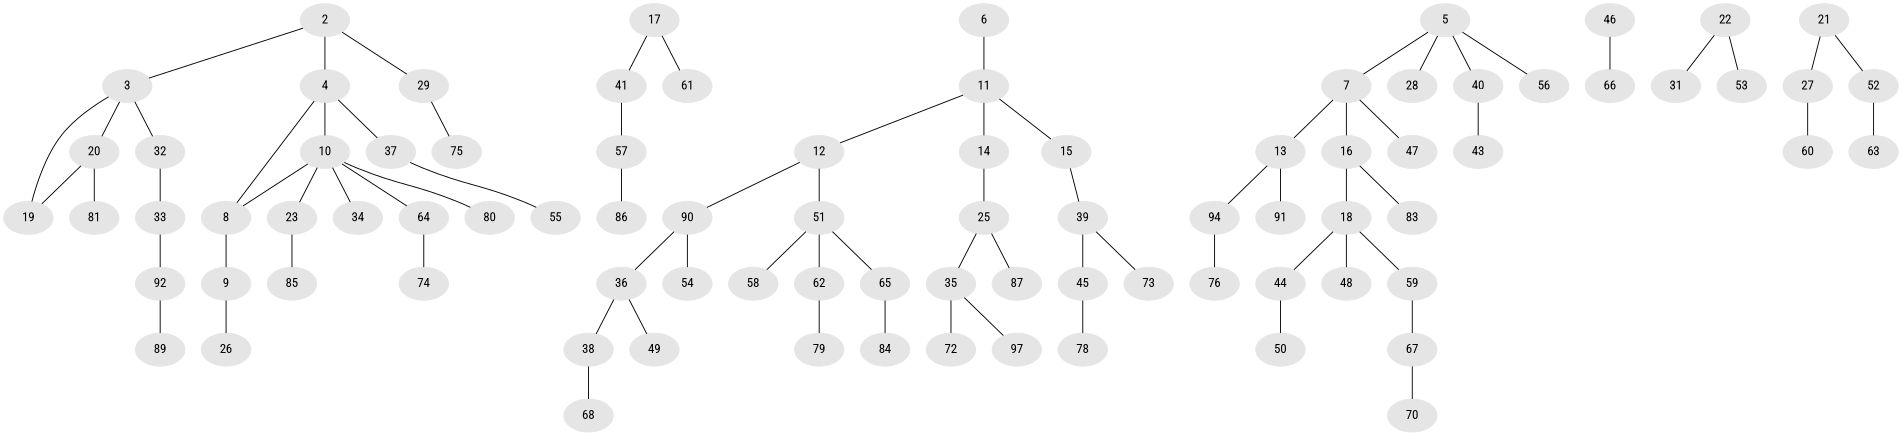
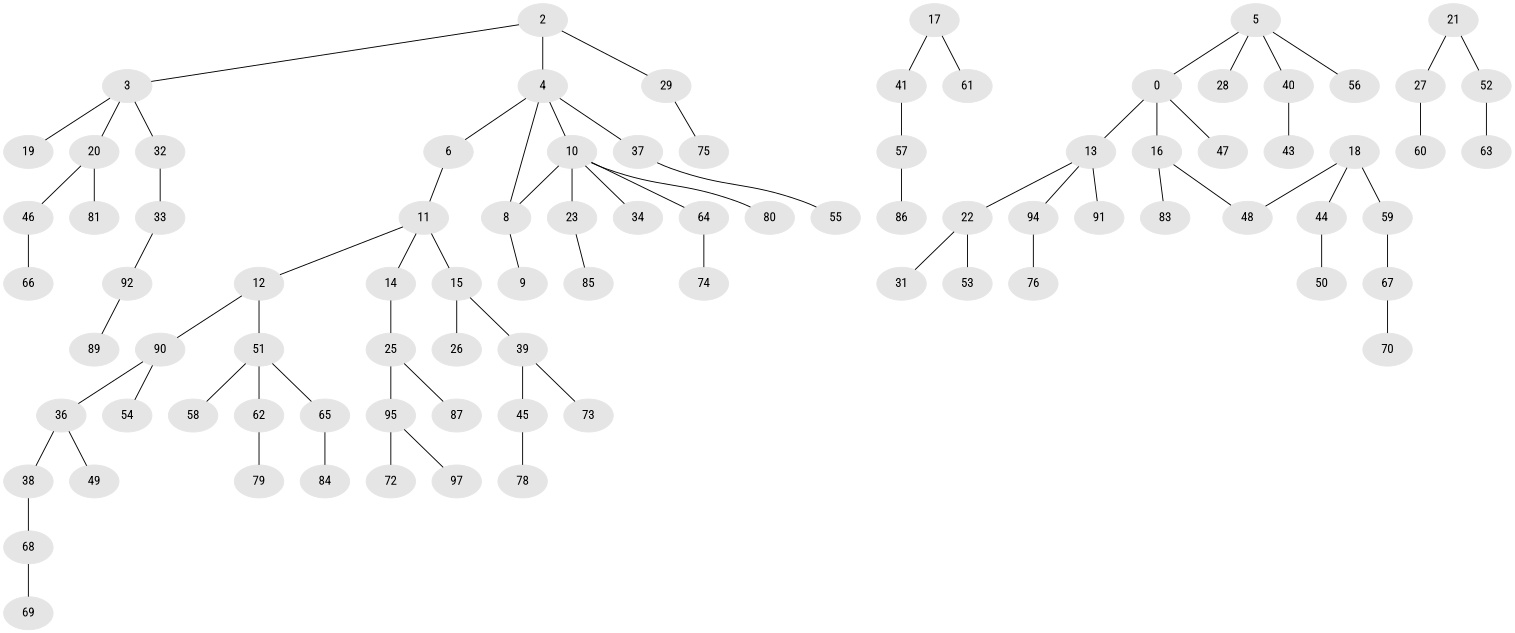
node "7": label "7" -> "0"
edge "4" -- "6": added
edge "20" -- "19": now "20" -- "46"
edge "13" -- "22": added
edge "16" -- "18": now "16" -- "48"
node "35": label "35" -> "95"
edge "9" -- "26": now "15" -- "26"
node "69": added
